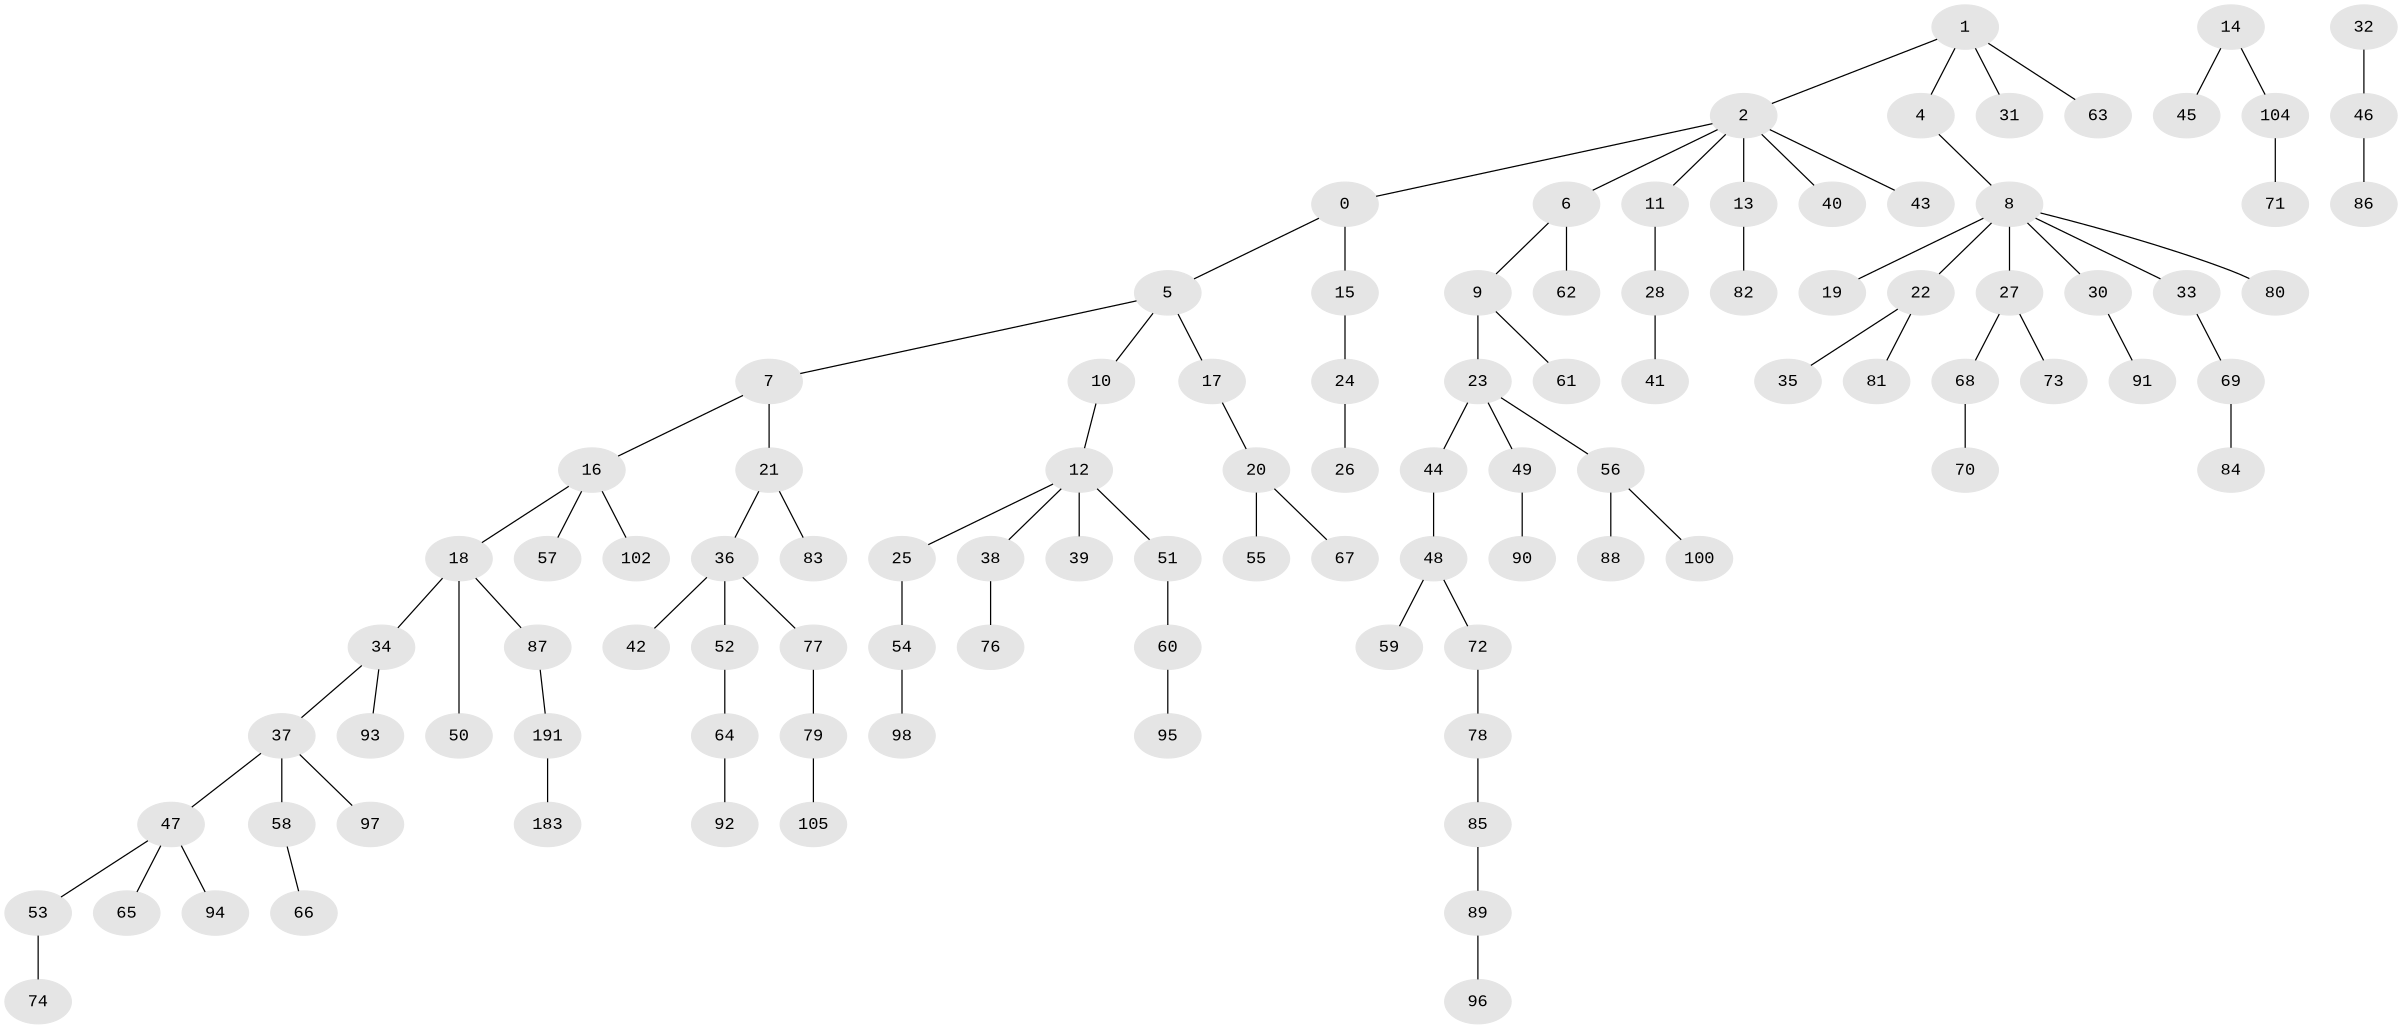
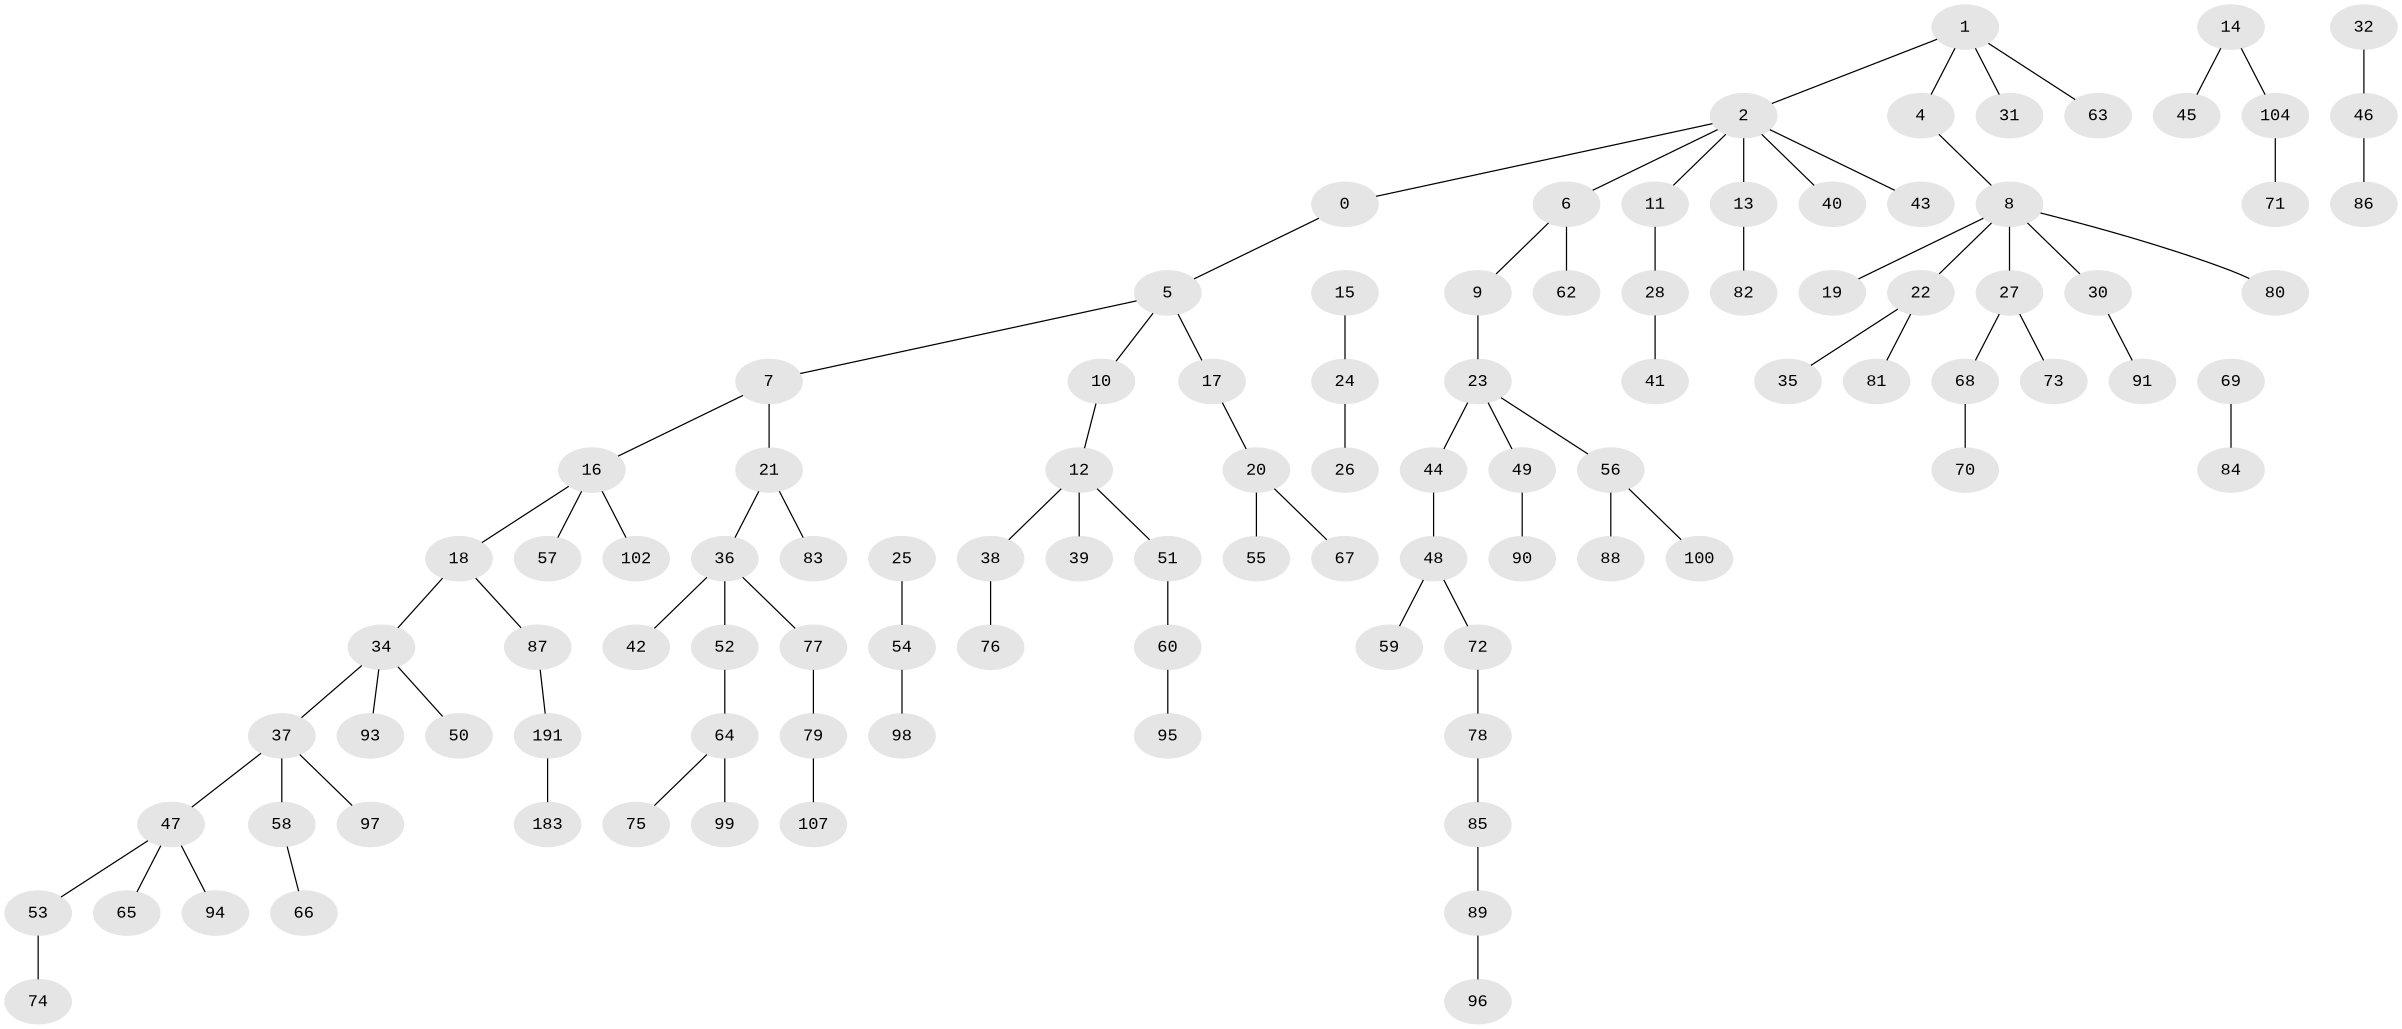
edge "0" -- "15": removed
node "33": removed
node "61": removed
edge "12" -- "25": removed
edge "18" -- "50": now "34" -- "50"
node "75": added
node "92": label "92" -> "99"
node "105": label "105" -> "107"
